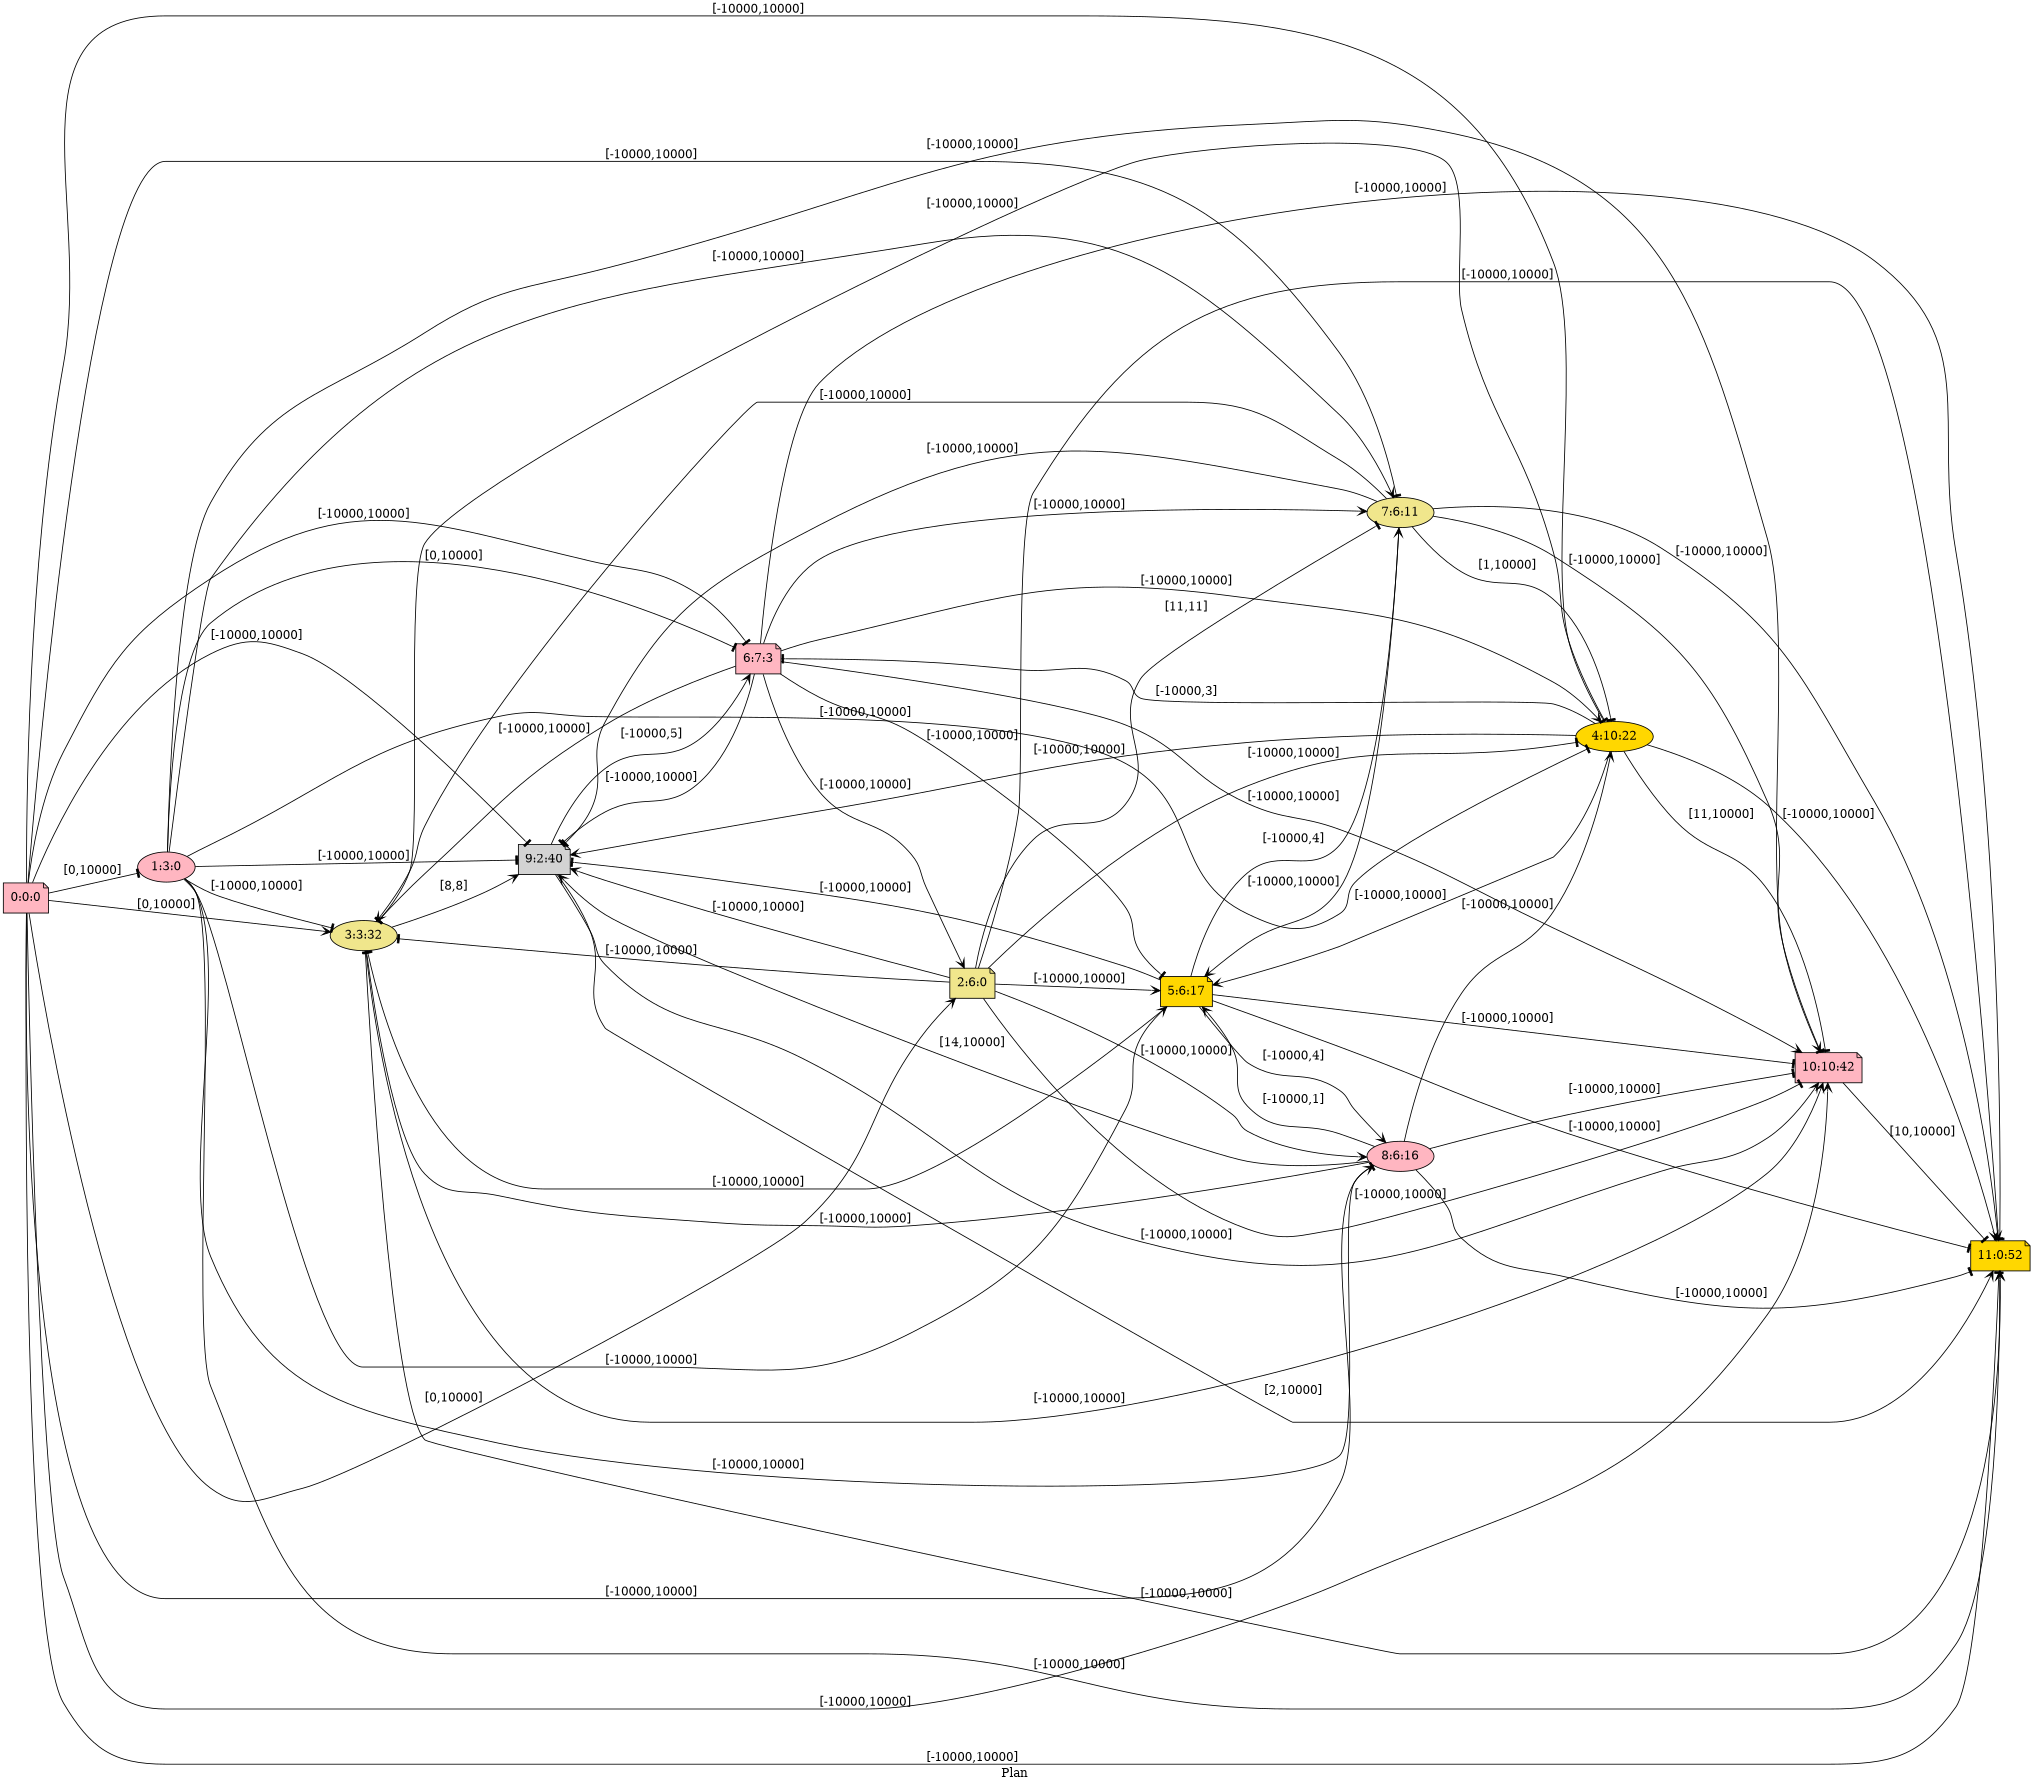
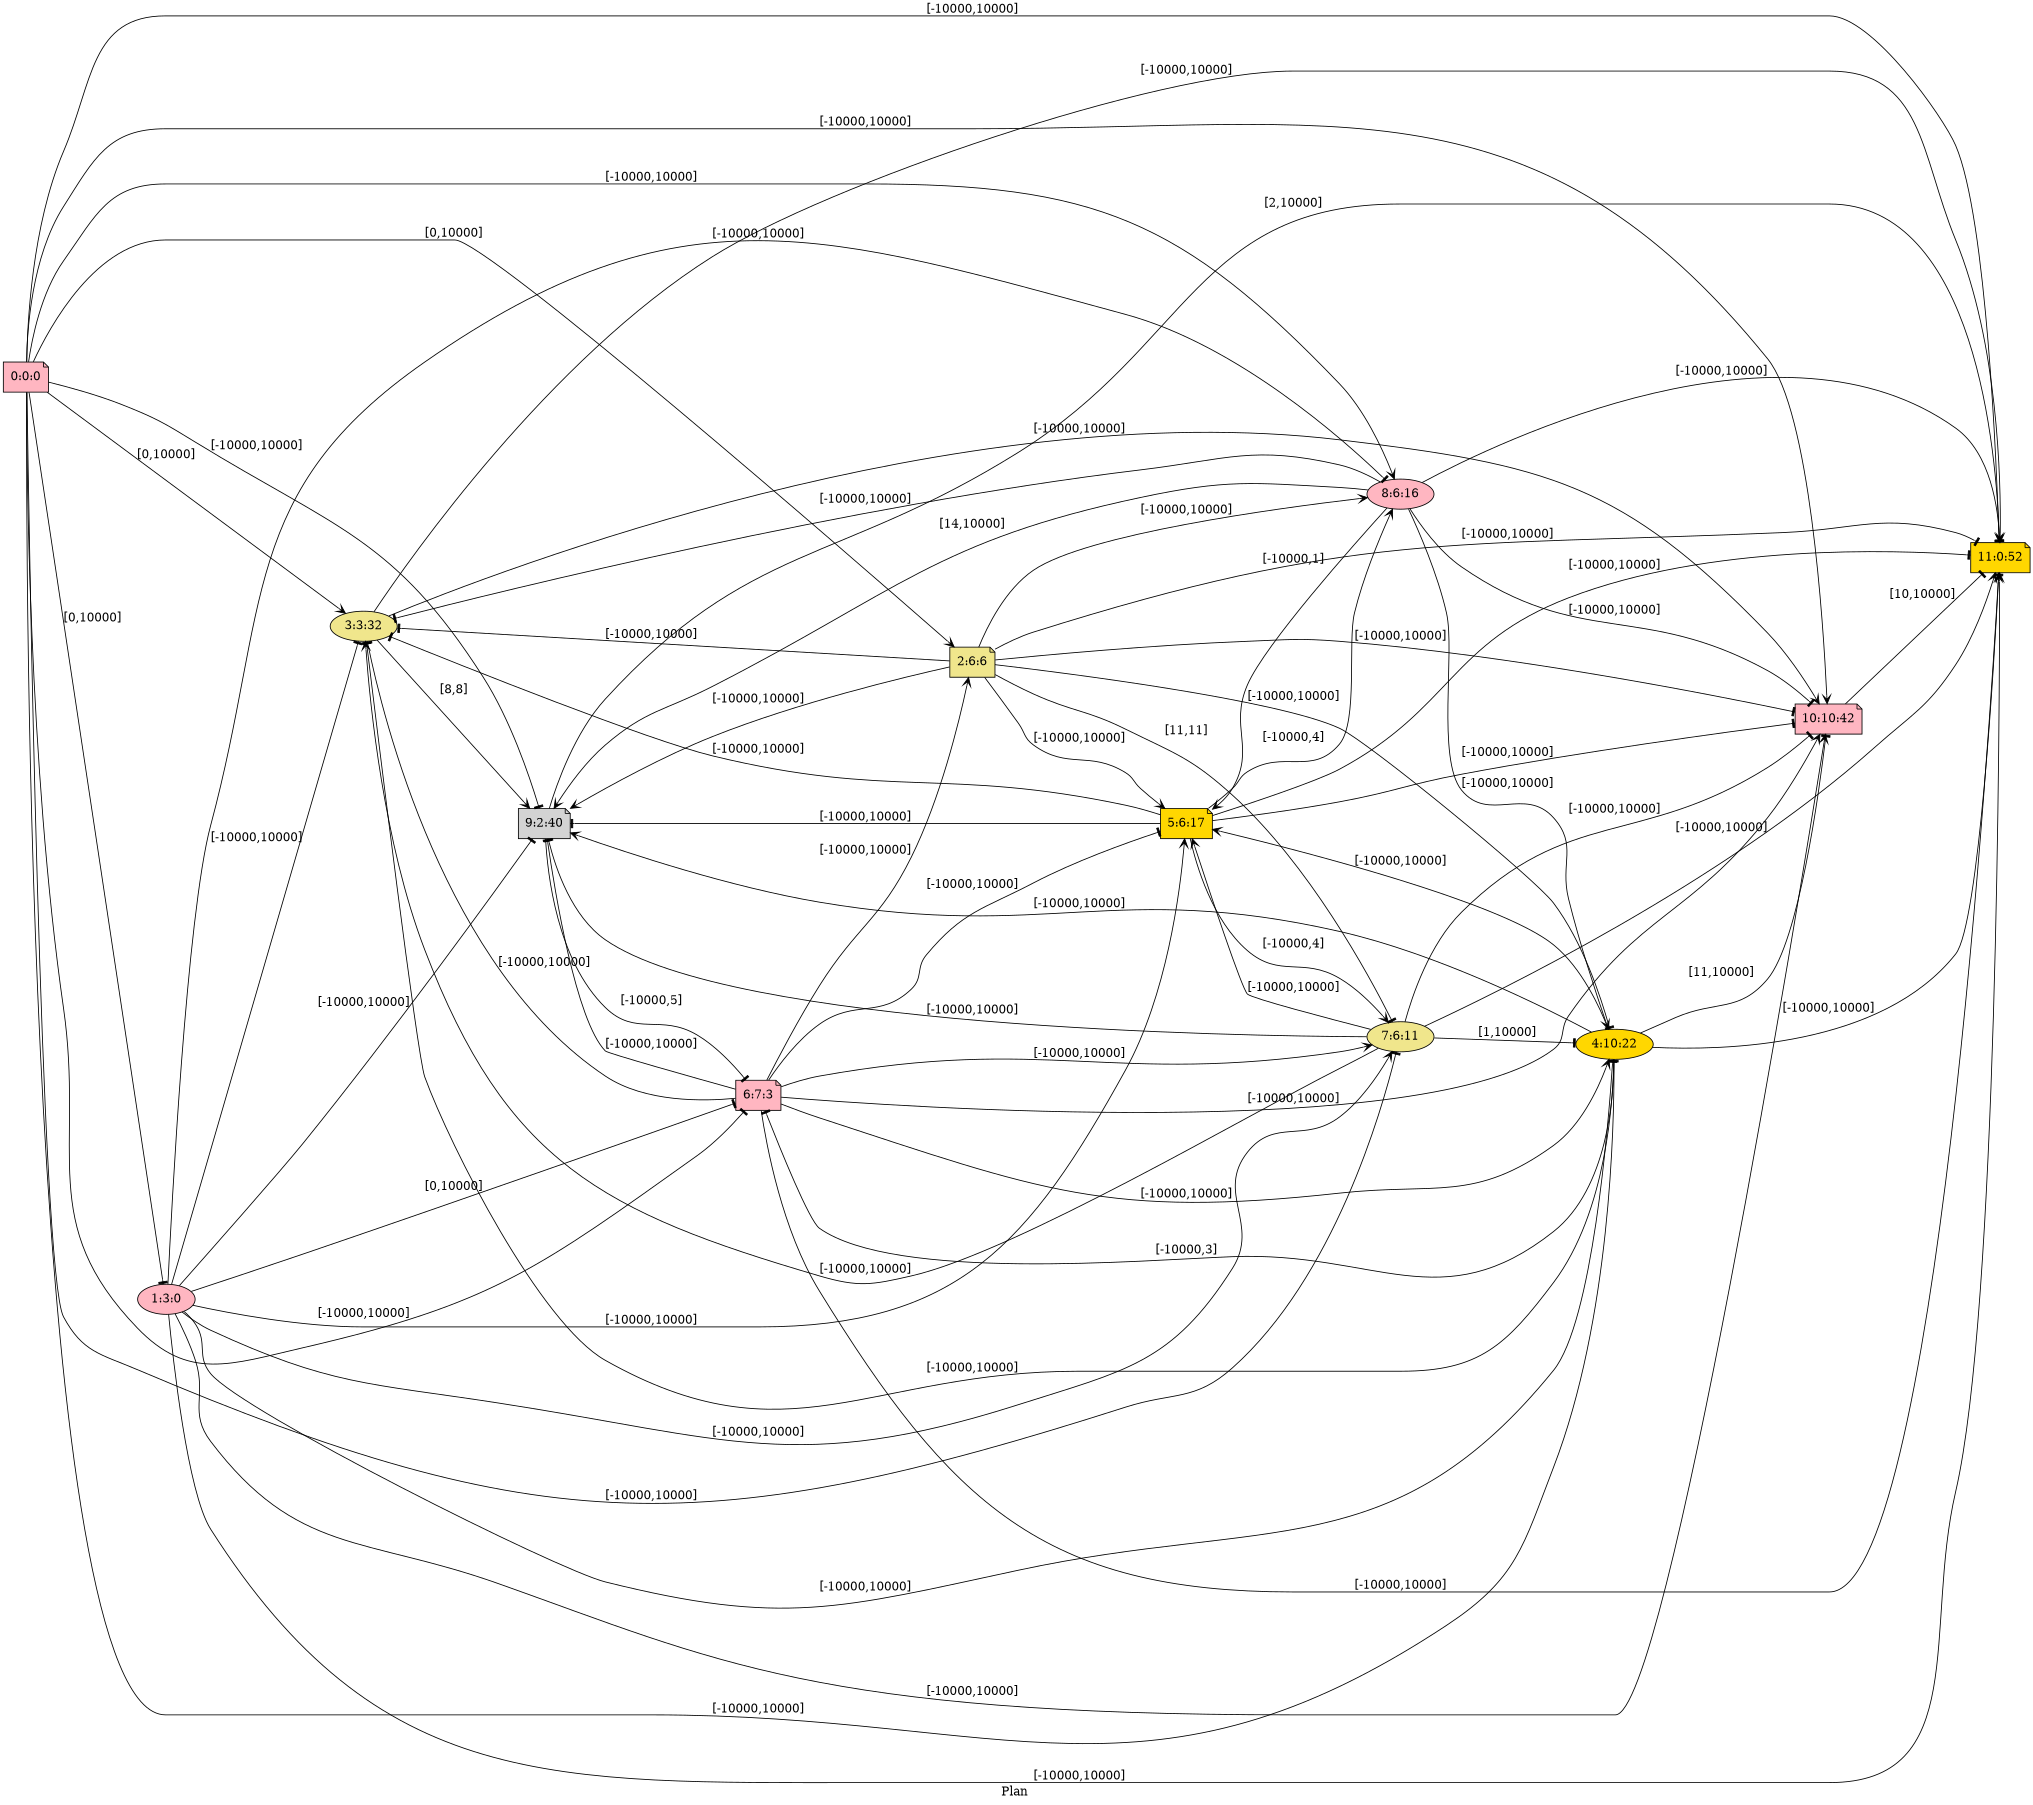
edge "9:2:40" -> "6:7:3": arrowhead vee -> tee
node "2:6:0": label "2:6:0" -> "2:6:6"
edge "9:2:40" -> "10:10:42": removed, label "[-10000,10000]"
